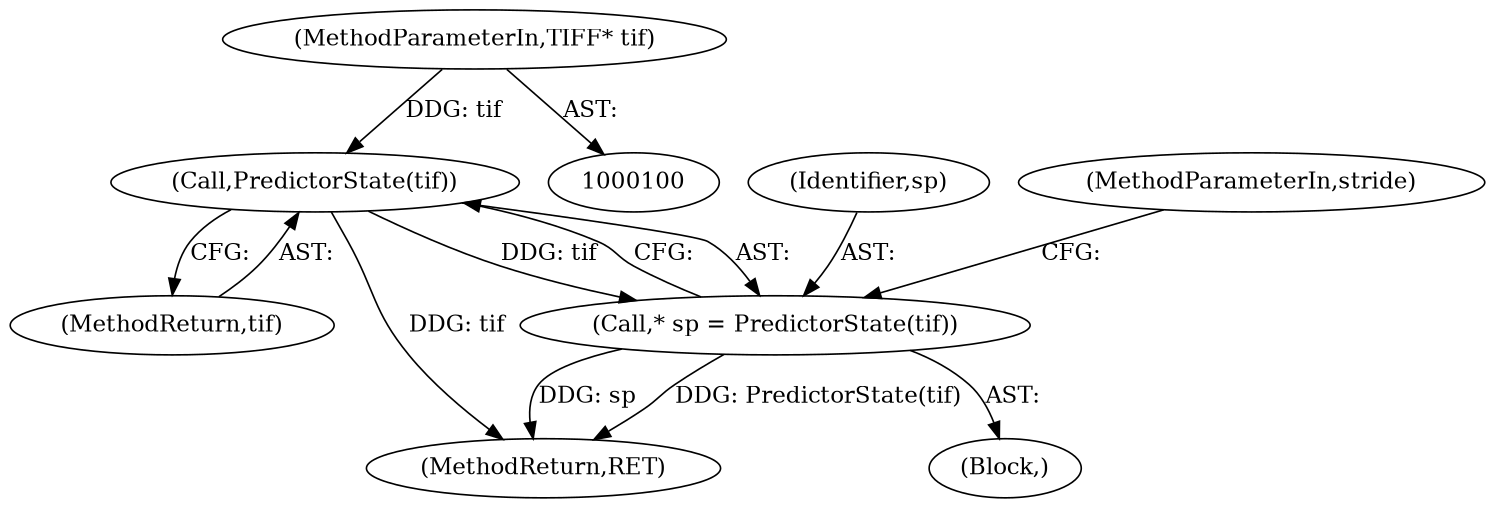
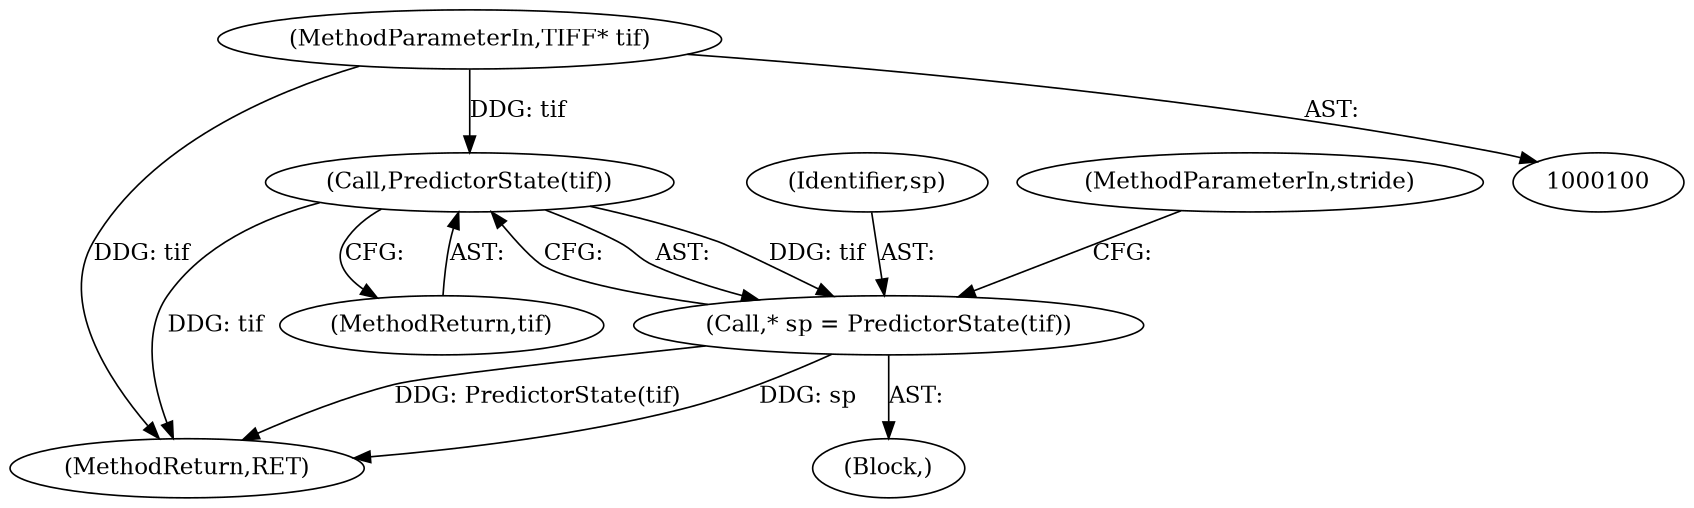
edge "(MethodParameterIn,TIFF* tif)" -> "(MethodReturn,RET)": added, label "DDG: tif"
